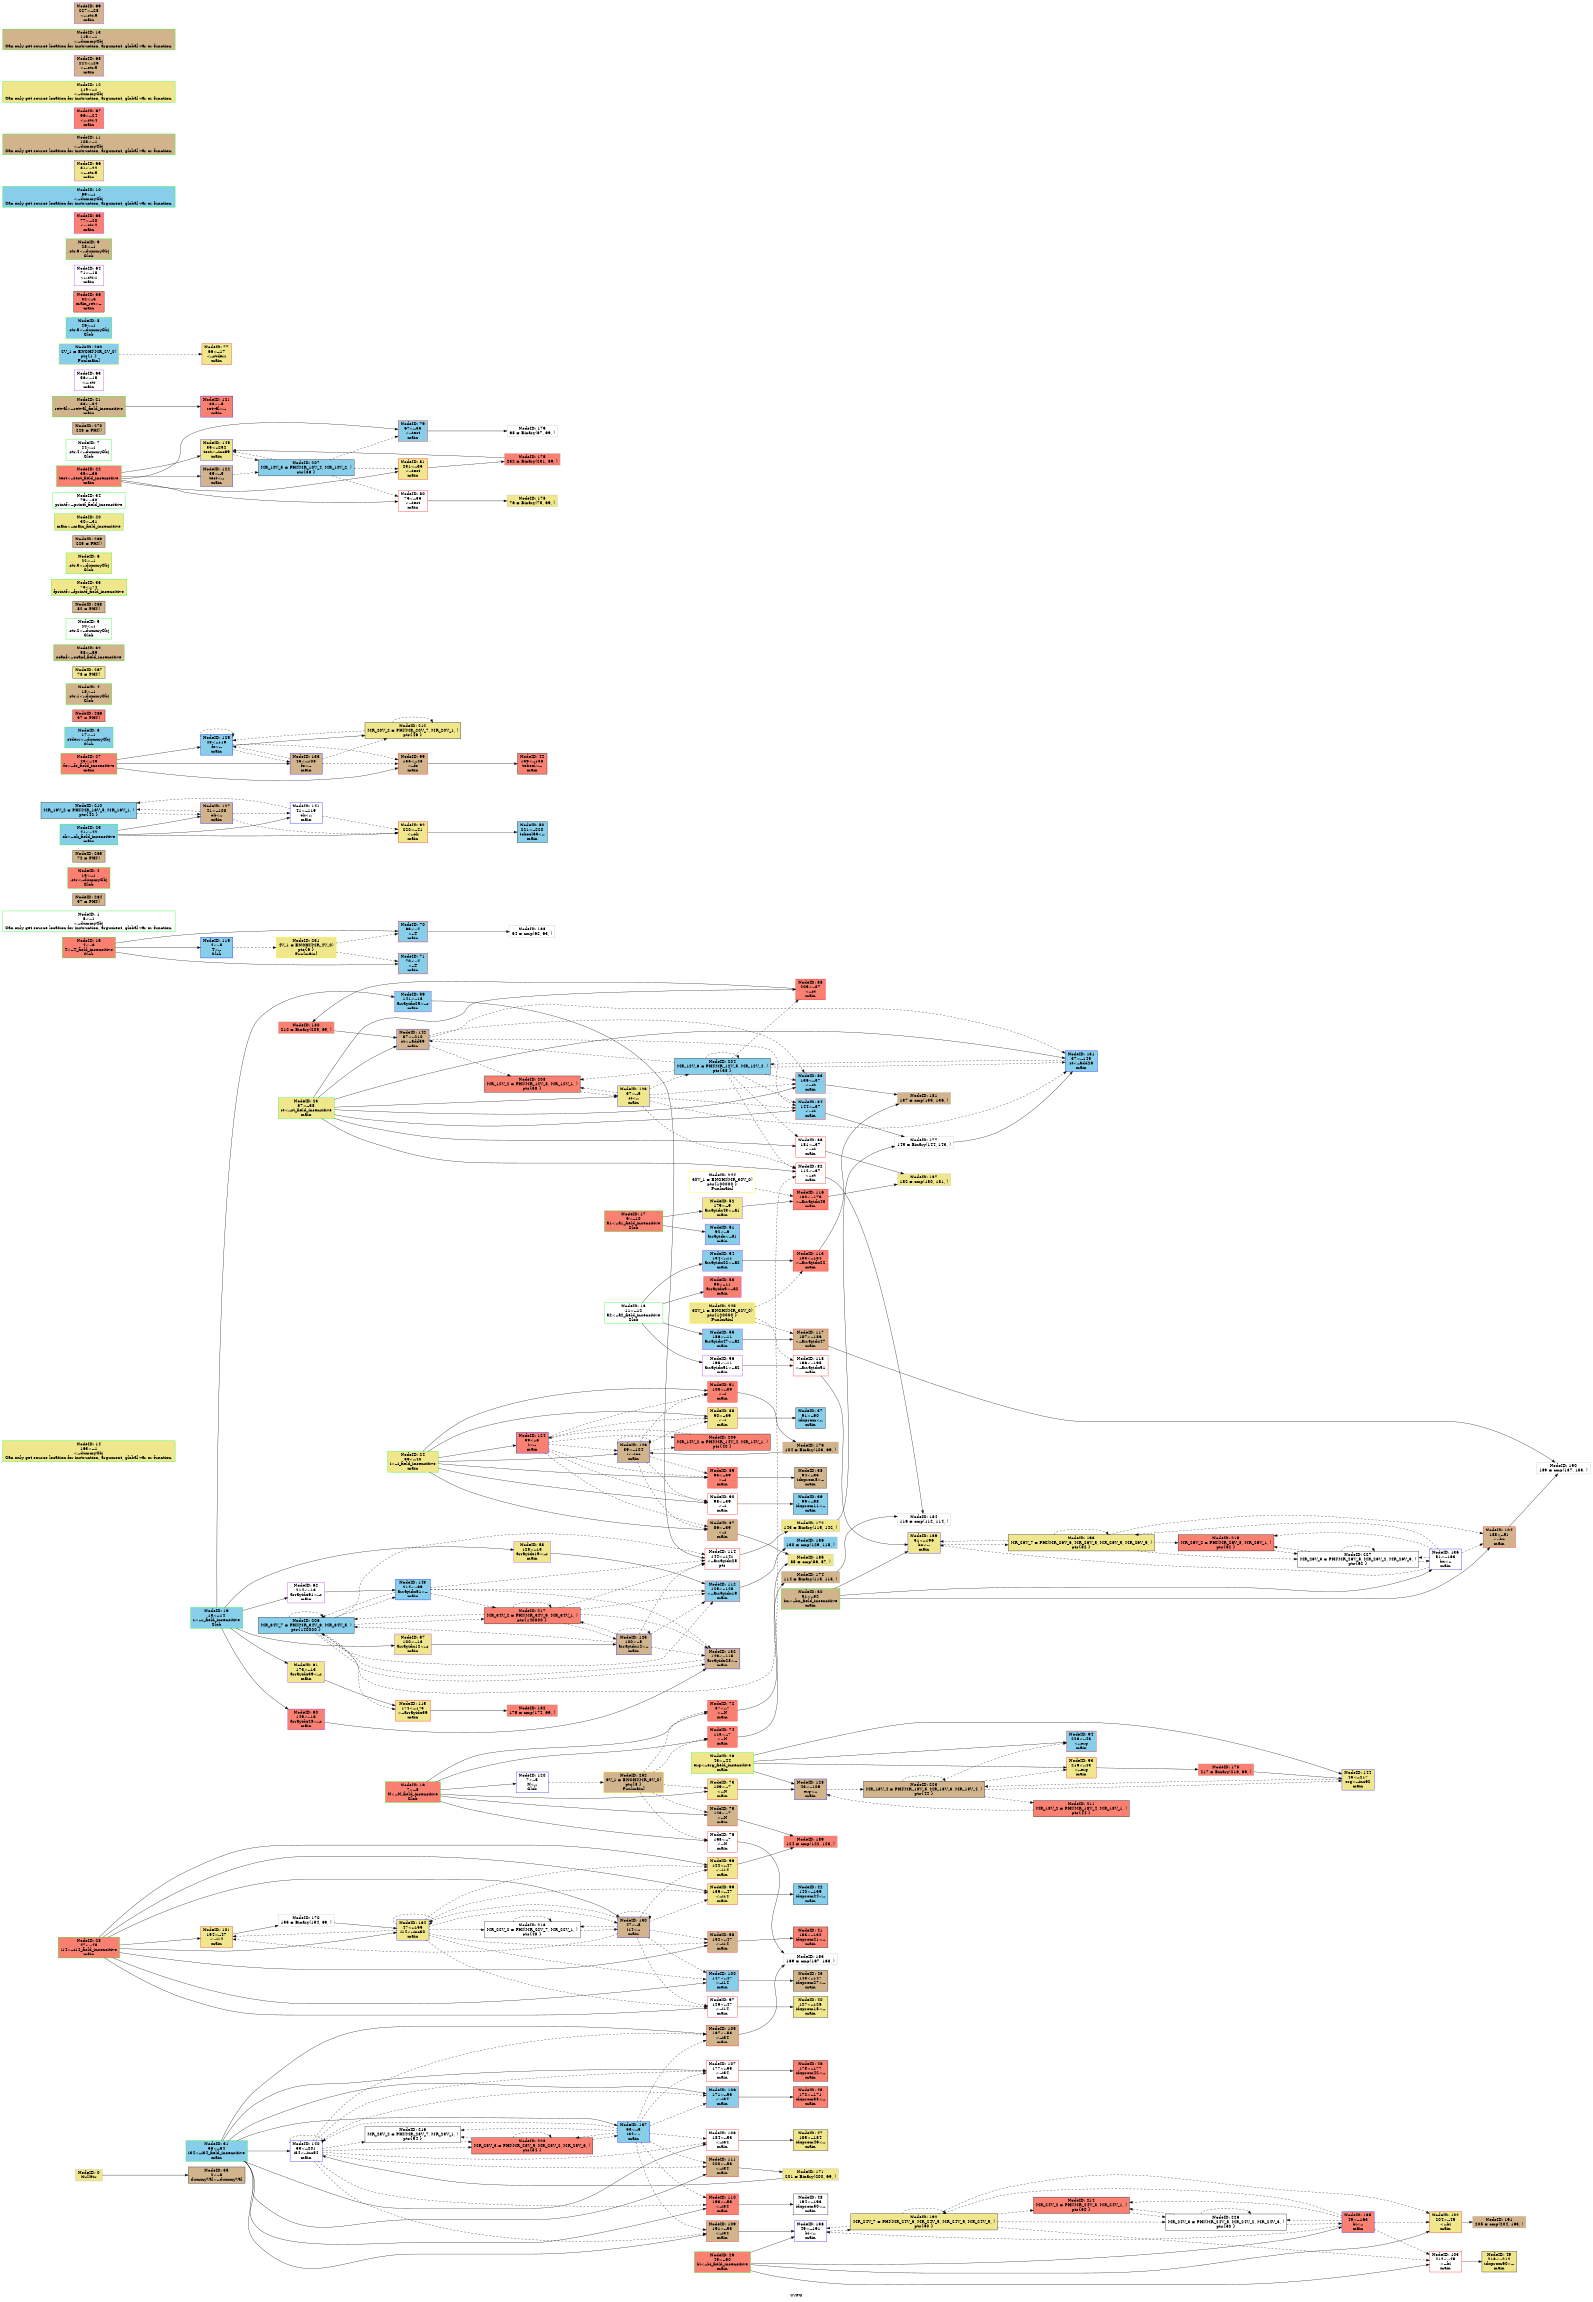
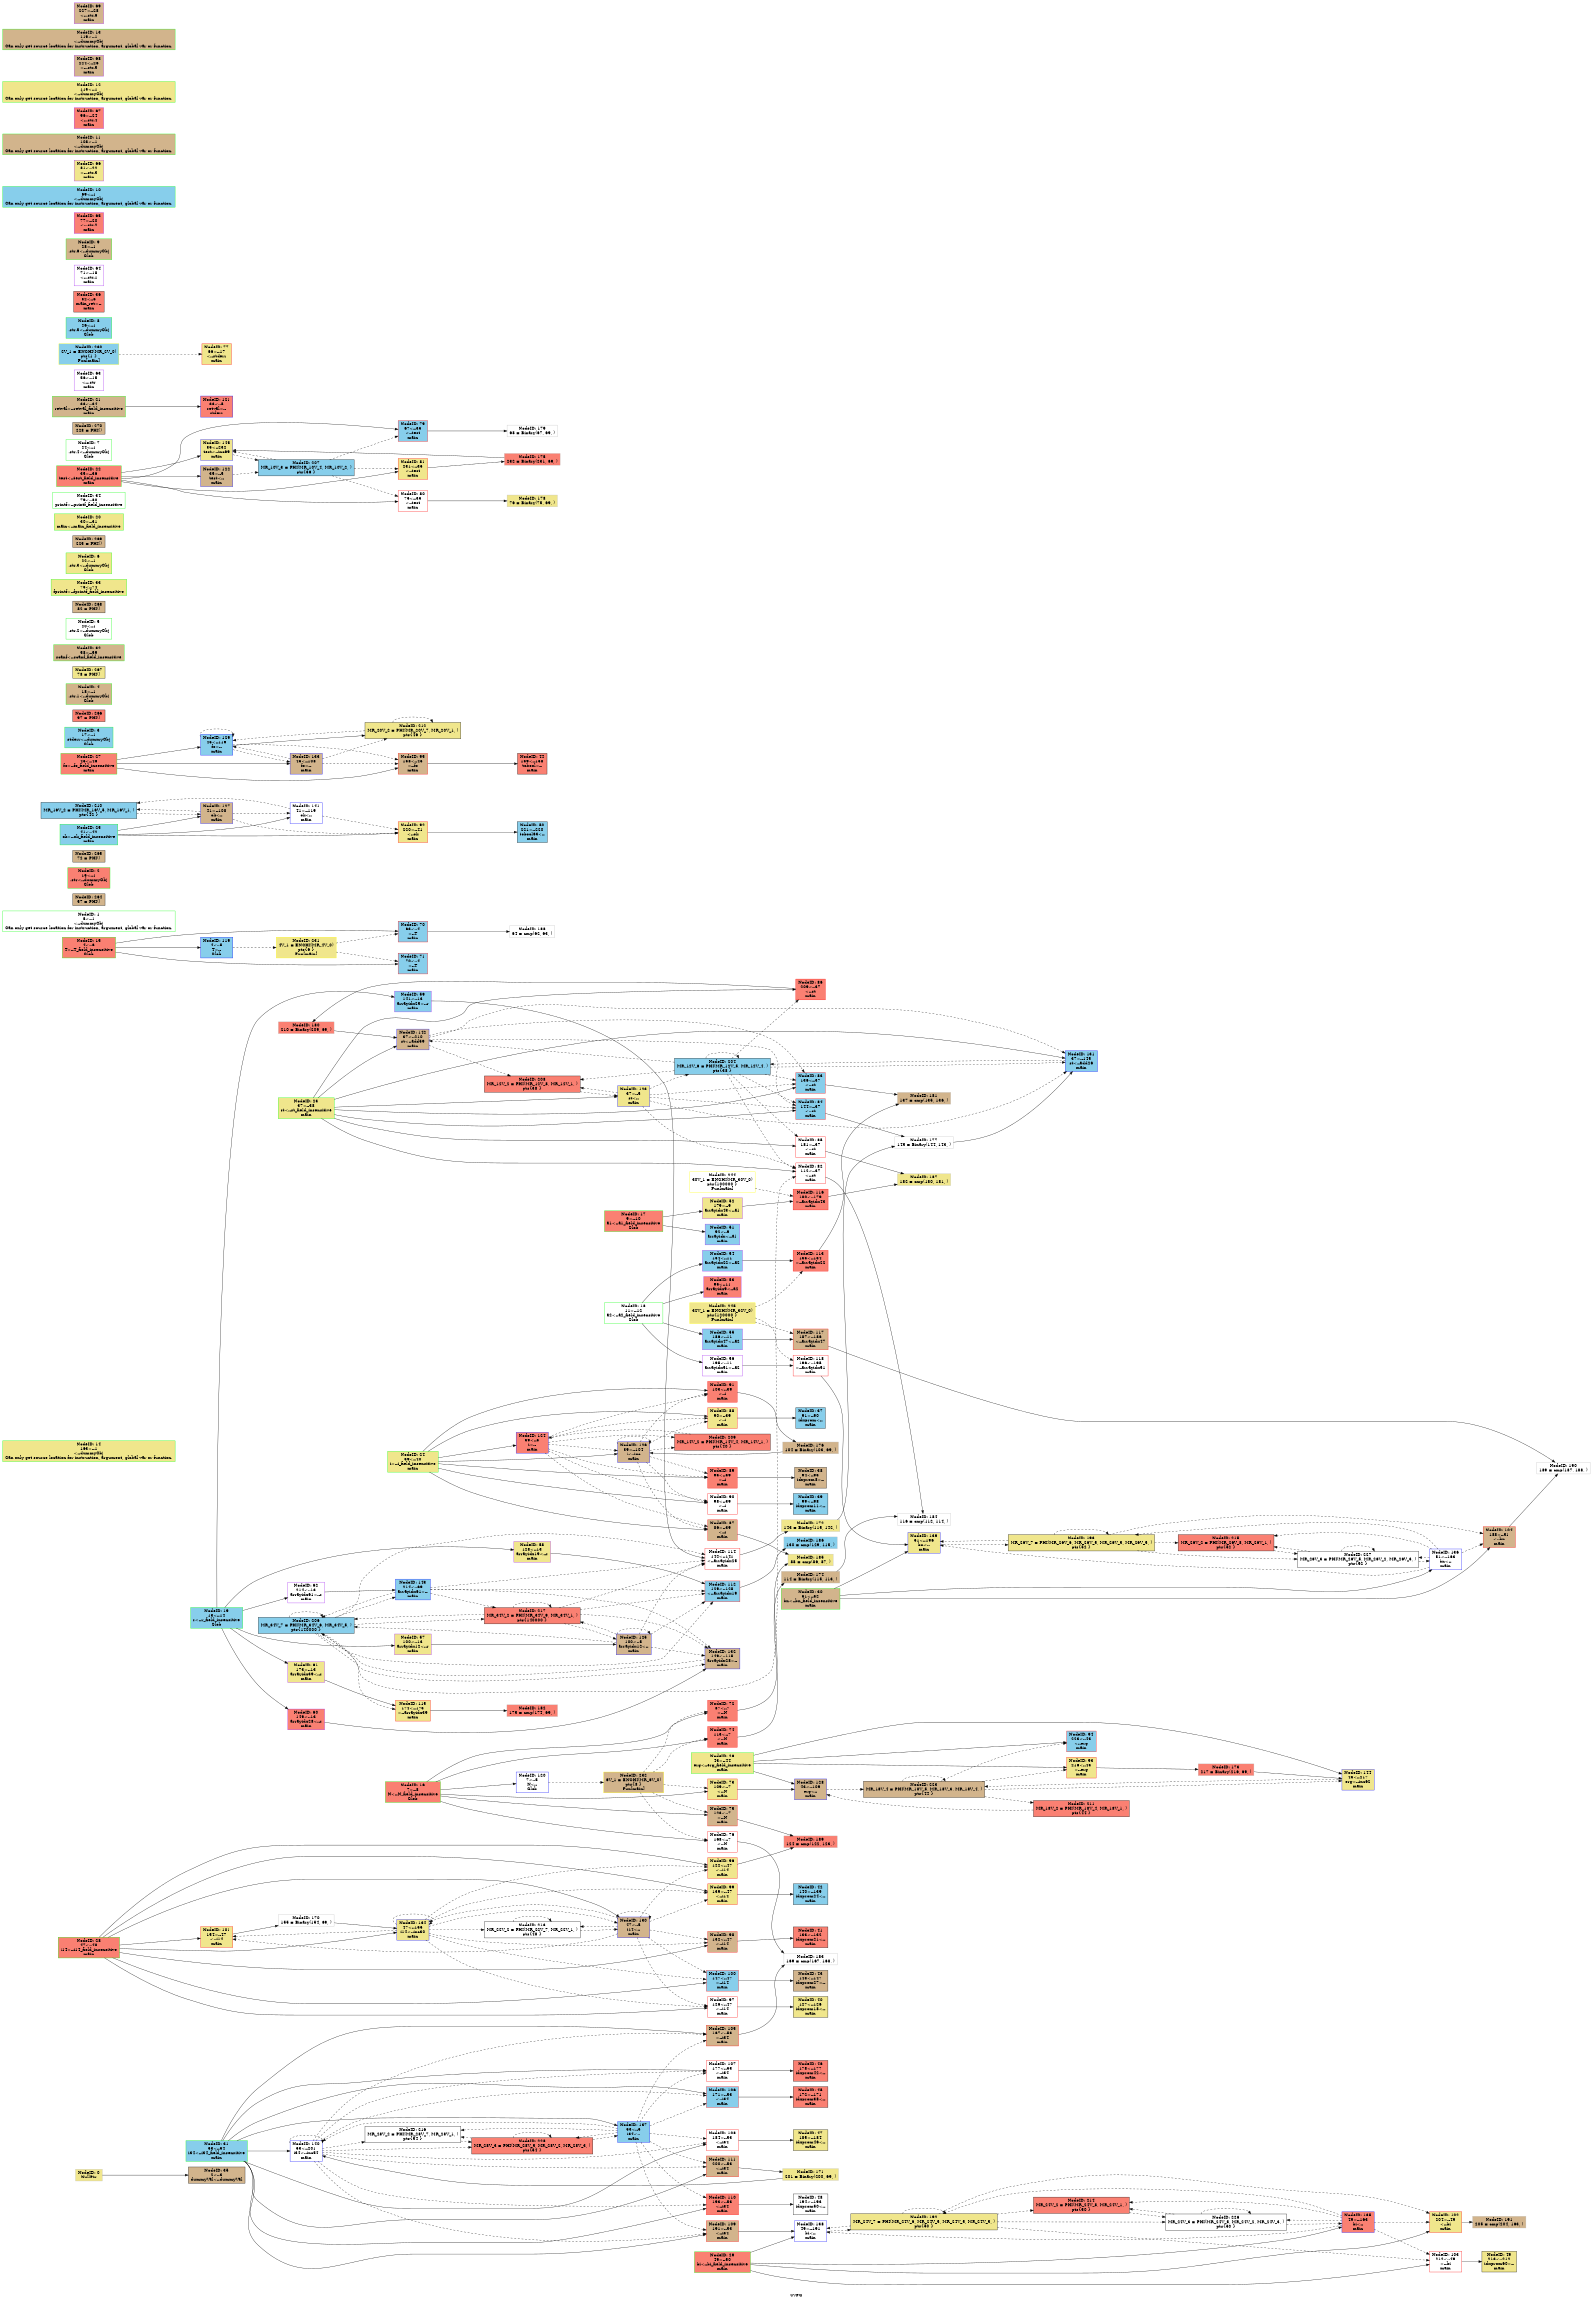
node "NodeID: 121": text "main" -> "stderr"
node "NodeID: 114": text "pts" -> "main"
